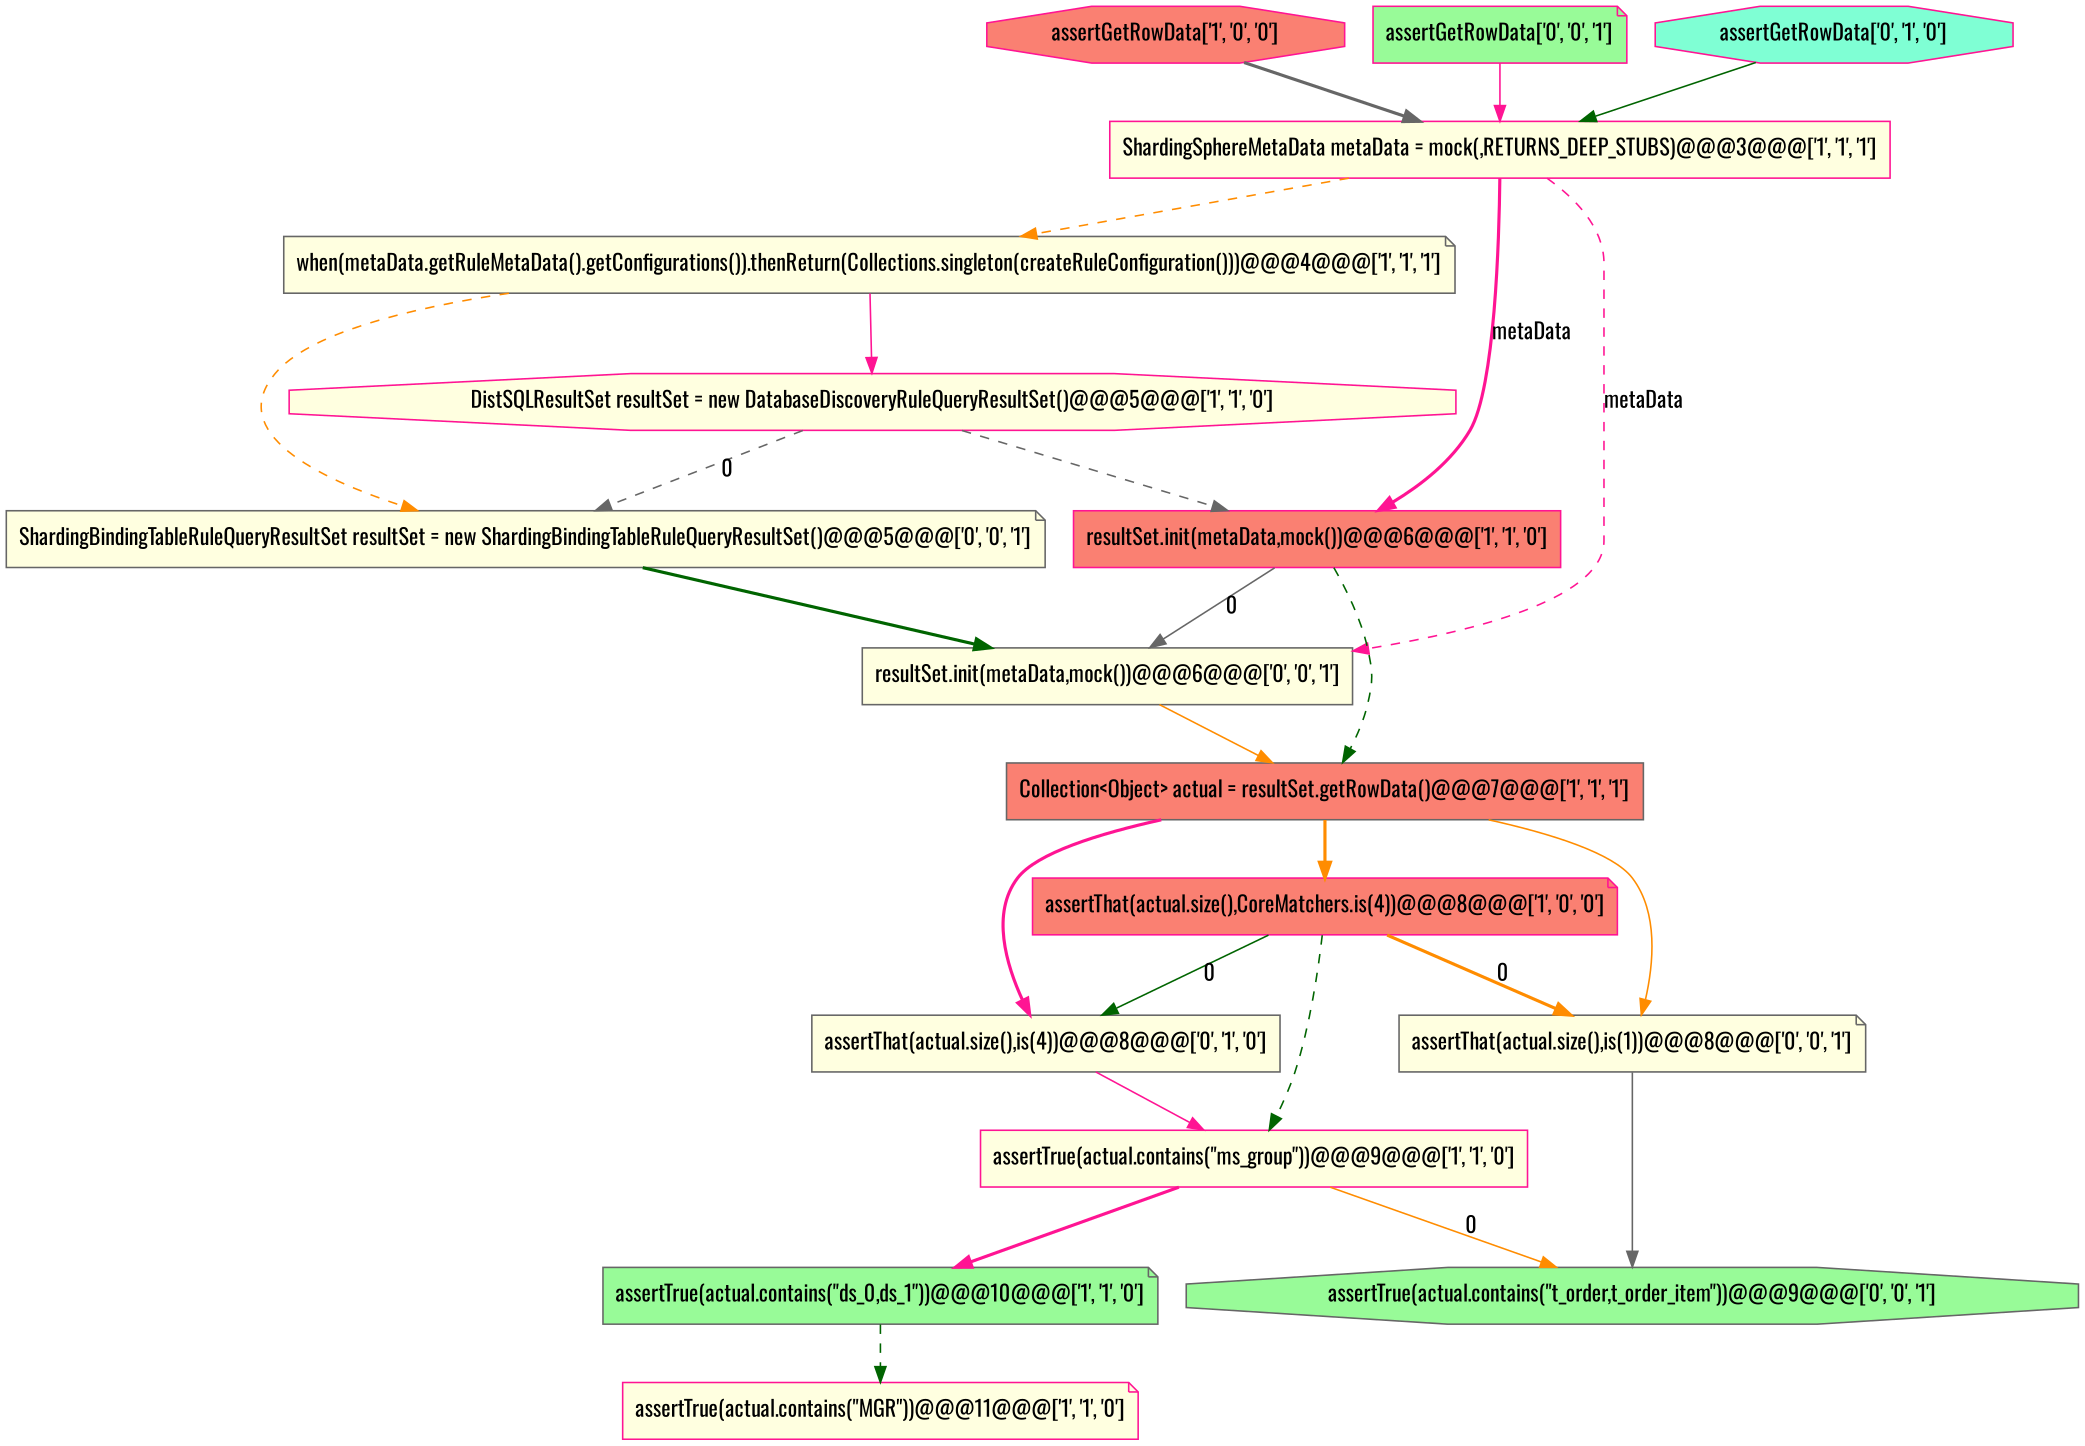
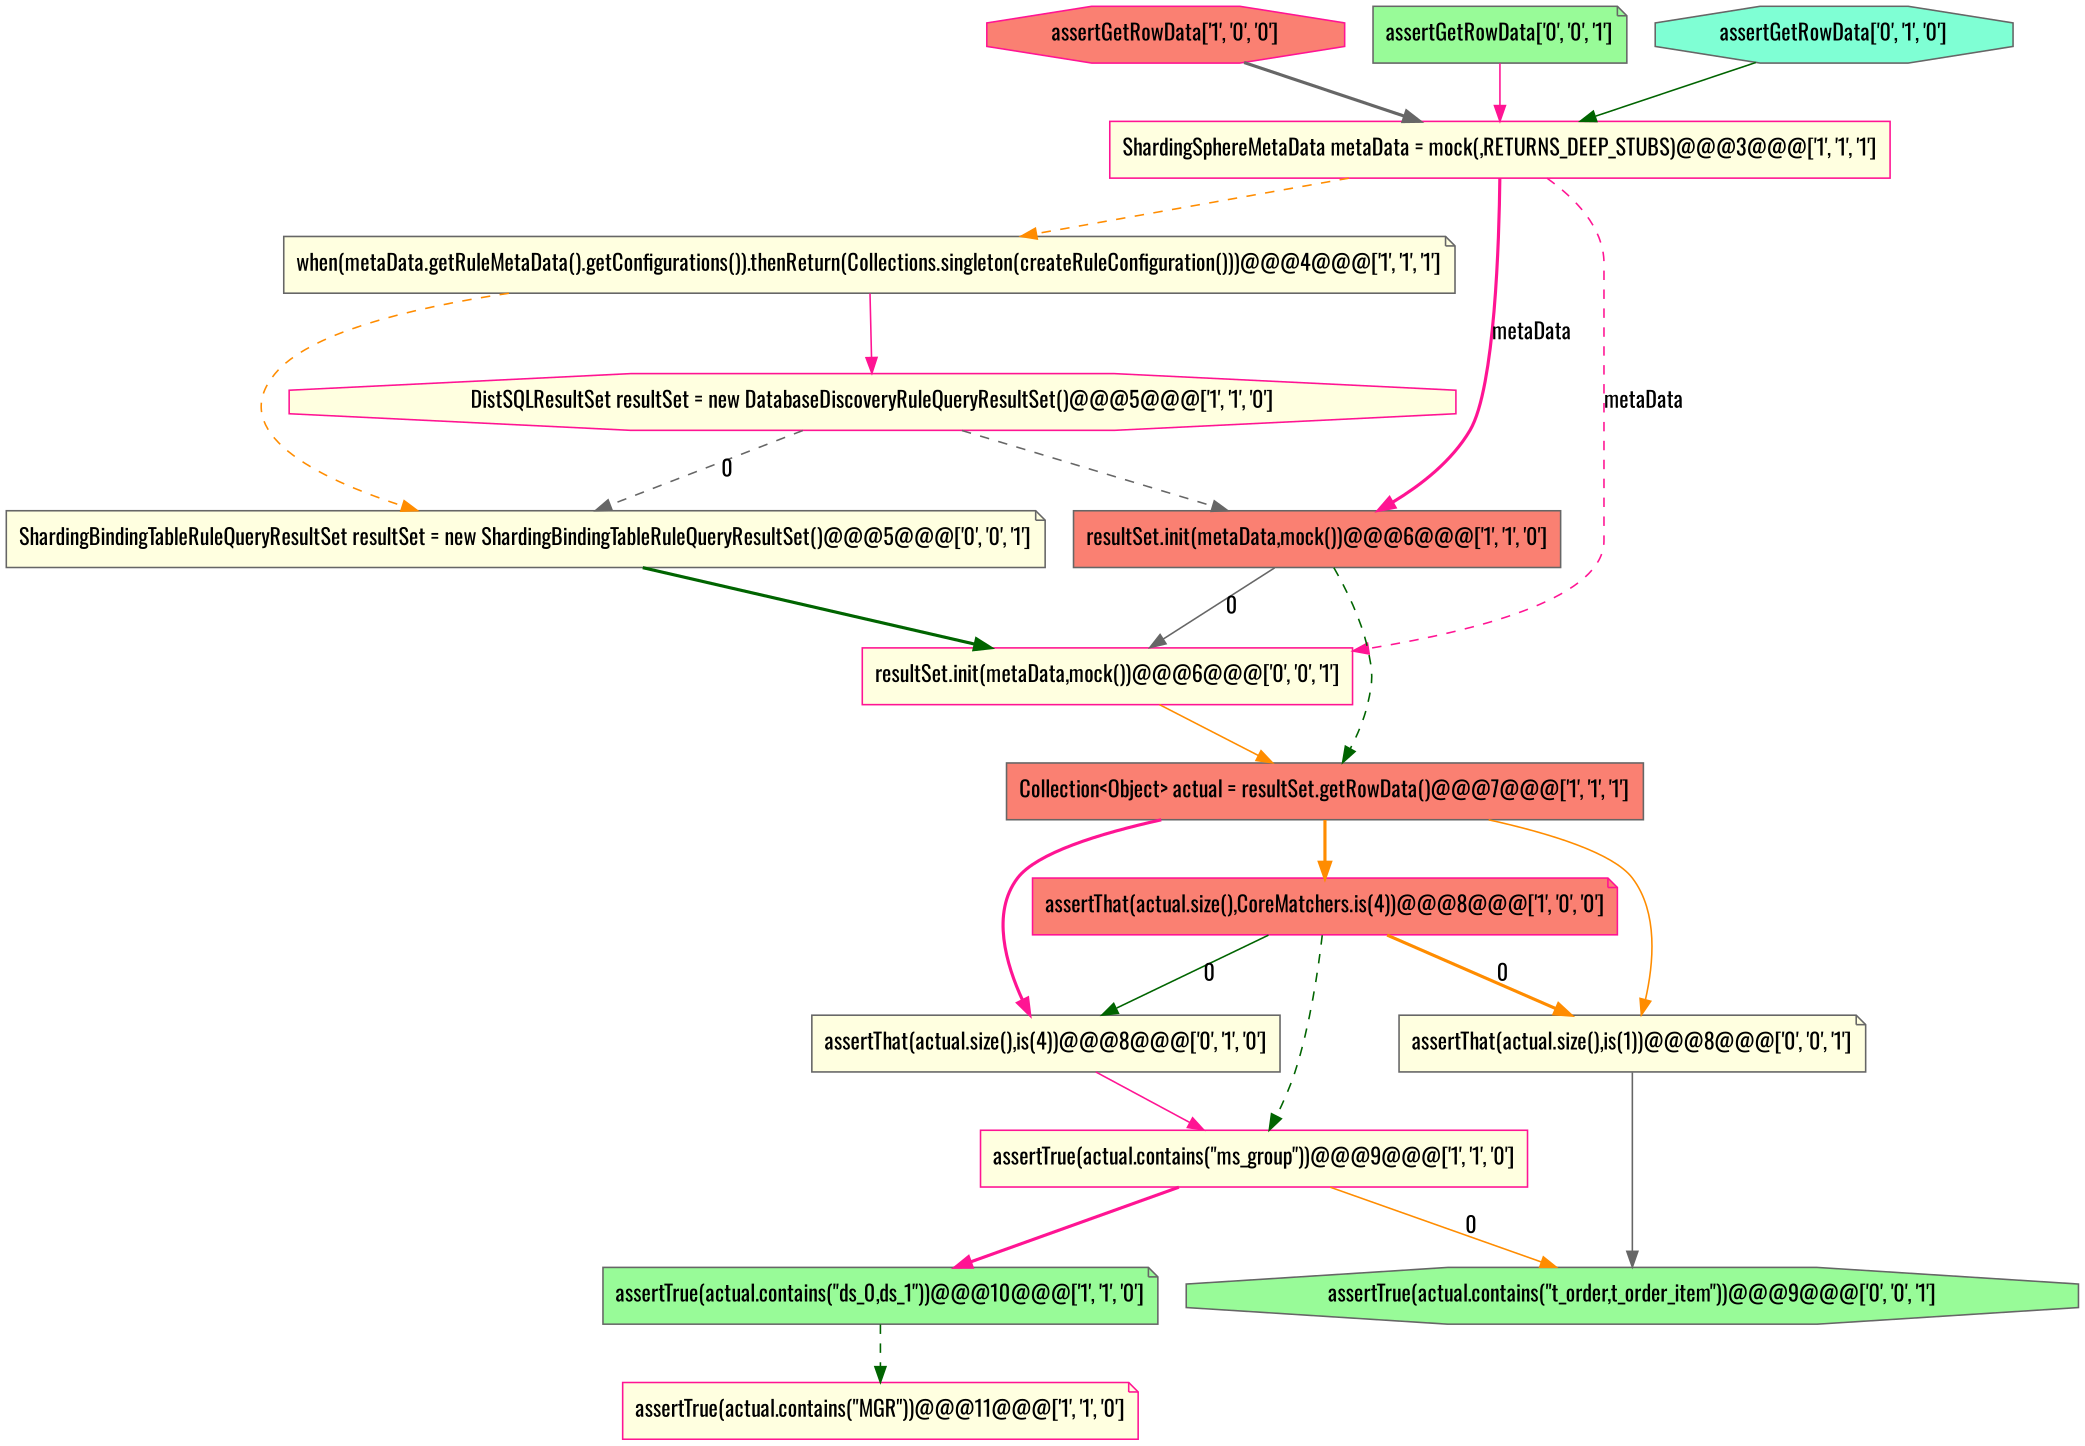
node "assertGetRowData['0', '0', '1']": color deeppink -> gray40
node "assertGetRowData['0', '1', '0']": color deeppink -> gray40
node "resultSet.init(metaData,mock())@@@6@@@['1', '1', '0']": color deeppink -> gray40
node "resultSet.init(metaData,mock())@@@6@@@['0', '0', '1']": color gray40 -> deeppink
